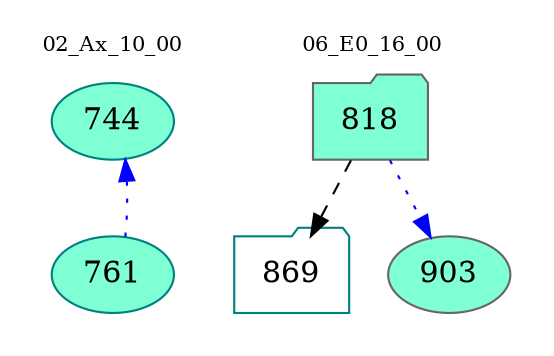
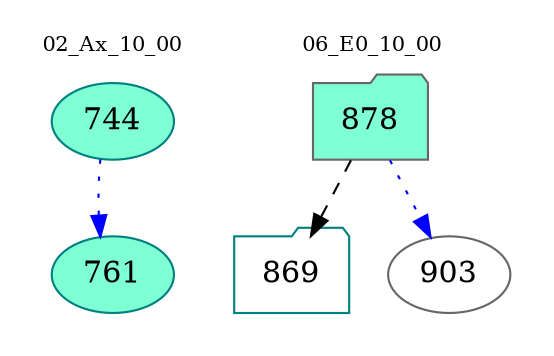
cluster "06_E0_16_00": label "06_E0_16_00" -> "06_E0_10_00"
node "818": label "818" -> "878"
edge "761" -> "744": reversed
node "903": fillcolor aquamarine -> white
